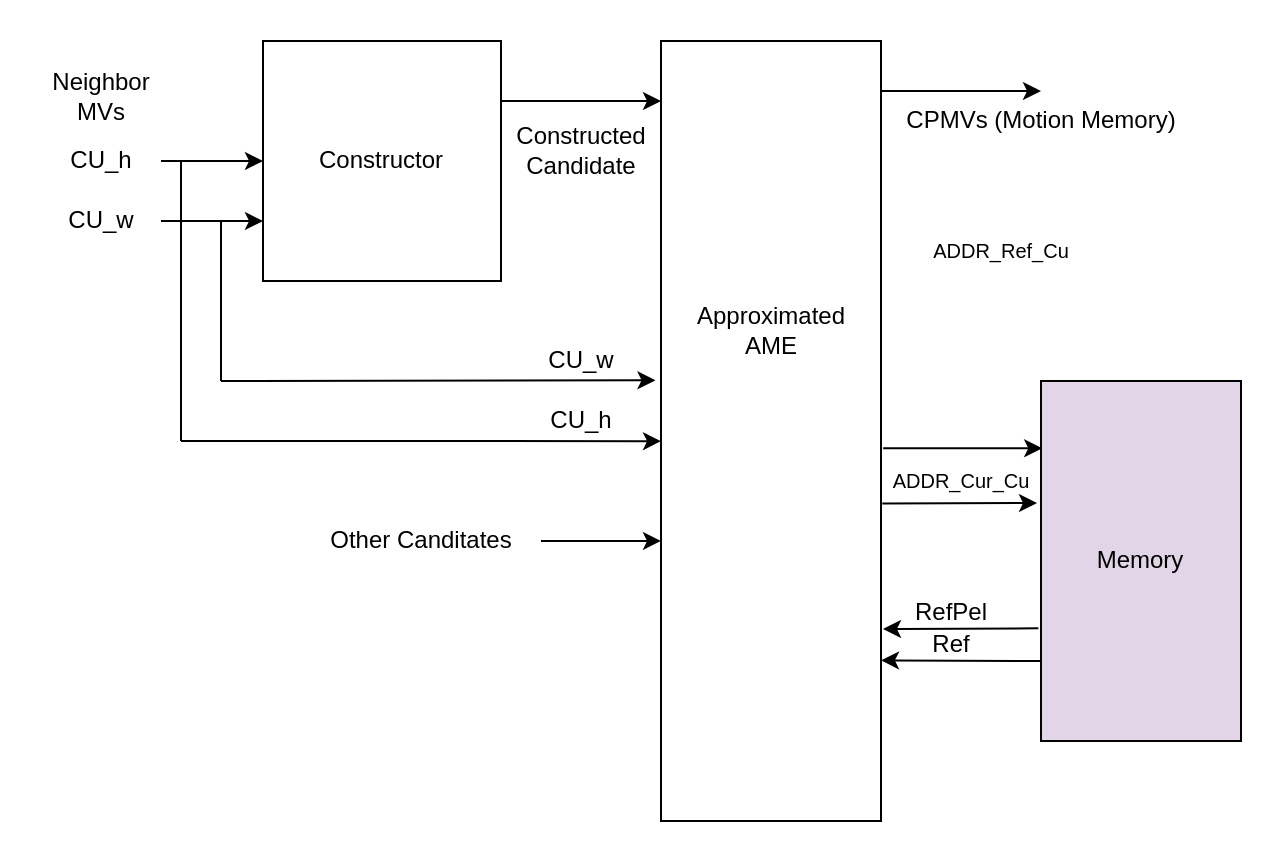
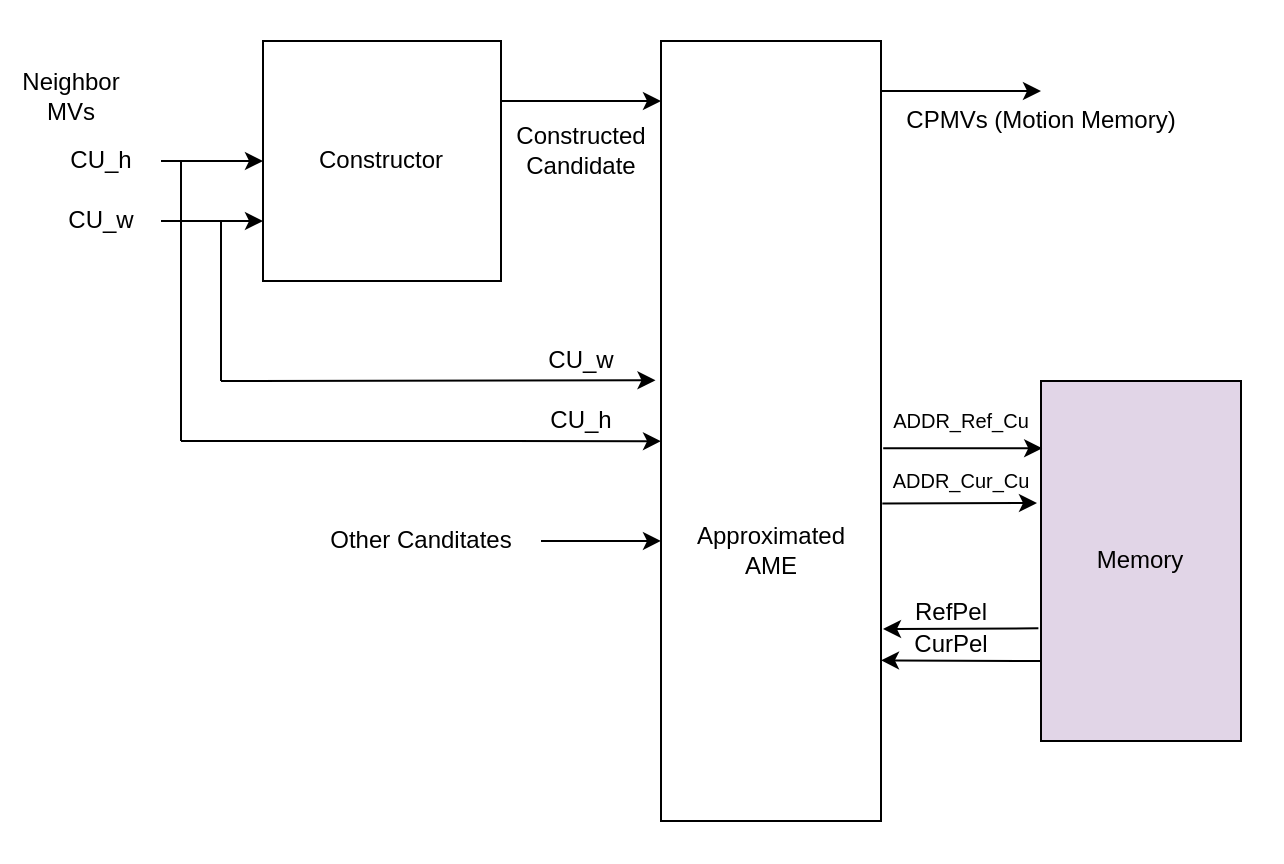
node "Neighbor MVs": moved (101, 97) -> (71, 97)
node "ADDR_Ref_Cu": moved (1001, 251) -> (961, 421)
node "Approximated AME": moved (771, 331) -> (771, 551)
node "Ref": label "Ref" -> "CurPel"
